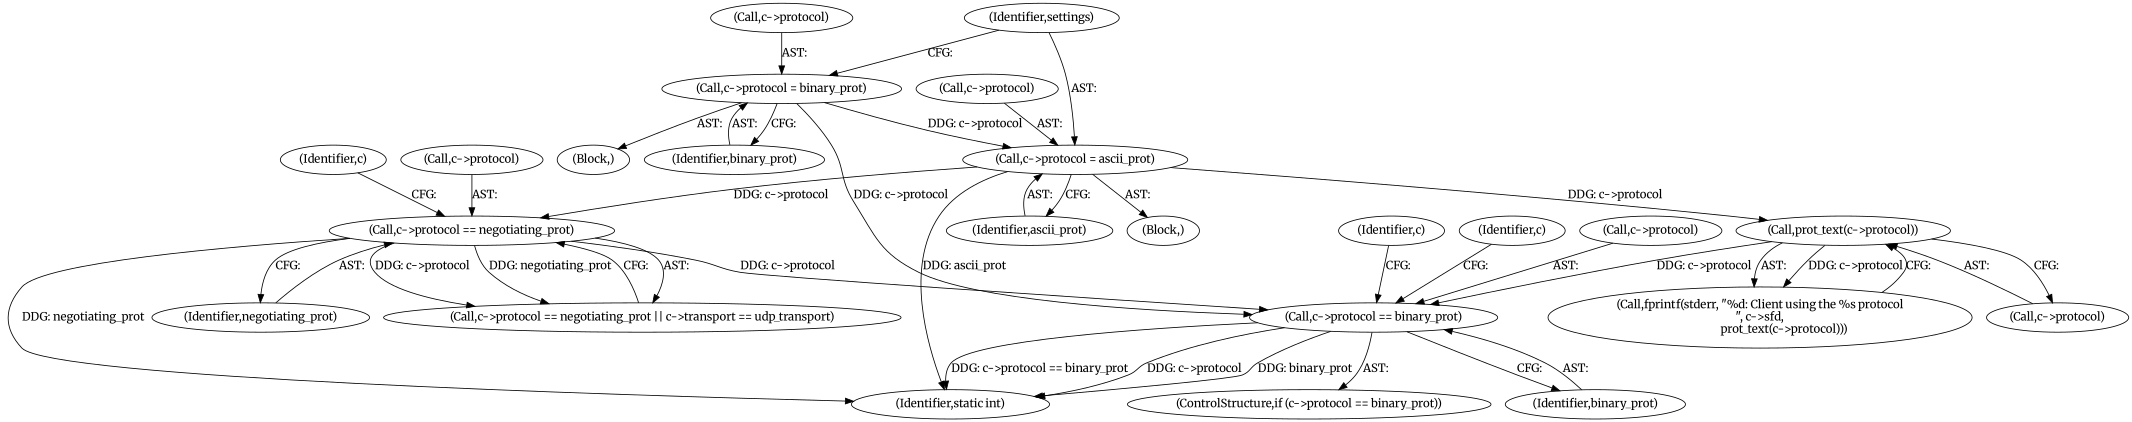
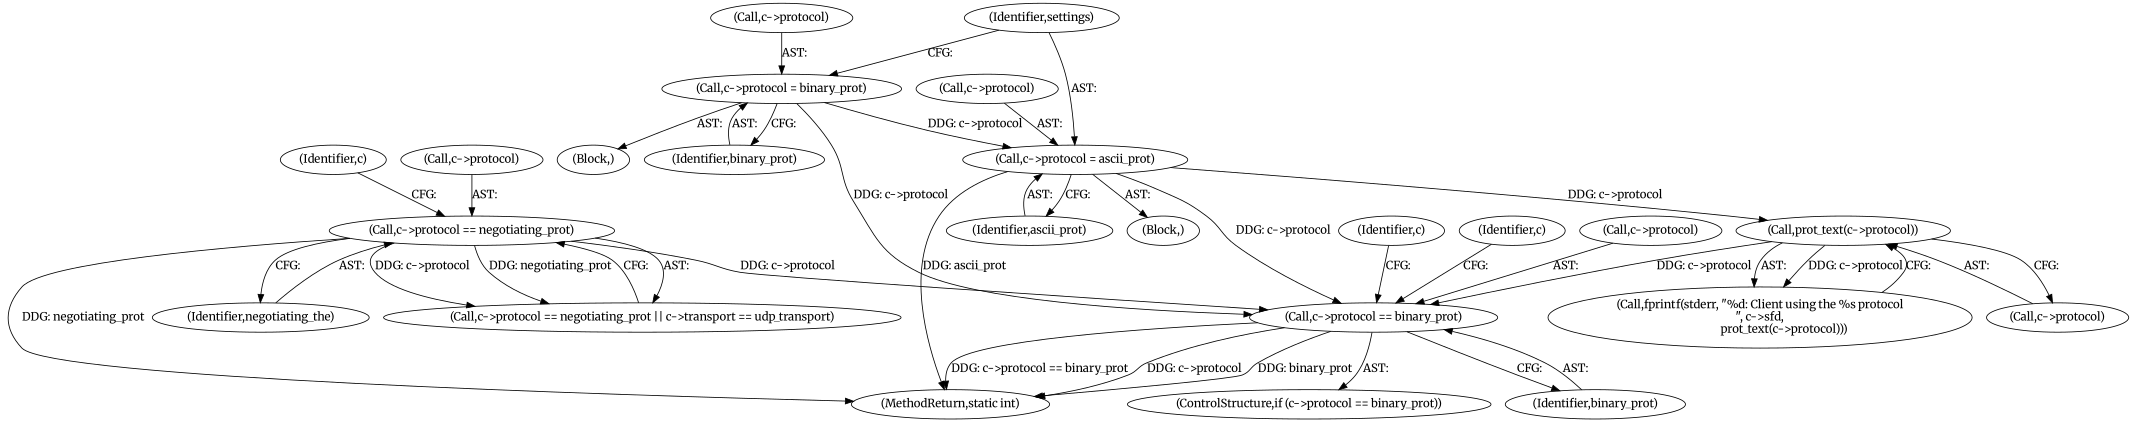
edge "(Call,c->protocol = ascii_prot)" -> "(Call,c->protocol == negotiating_prot)": now "(Call,c->protocol = ascii_prot)" -> "(Call,c->protocol == binary_prot)"
node "(Identifier,negotiating_prot)": label "(Identifier,negotiating_prot)" -> "(Identifier,negotiating_the)"
node "(Identifier,static int)": label "(Identifier,static int)" -> "(MethodReturn,static int)"
